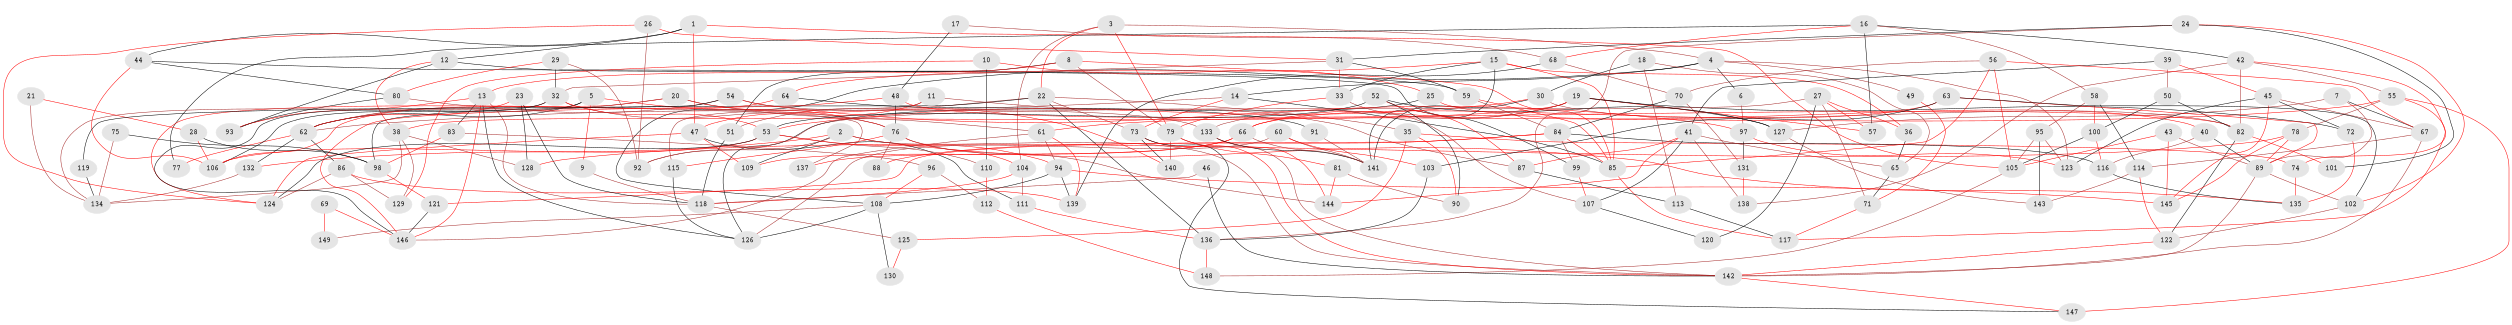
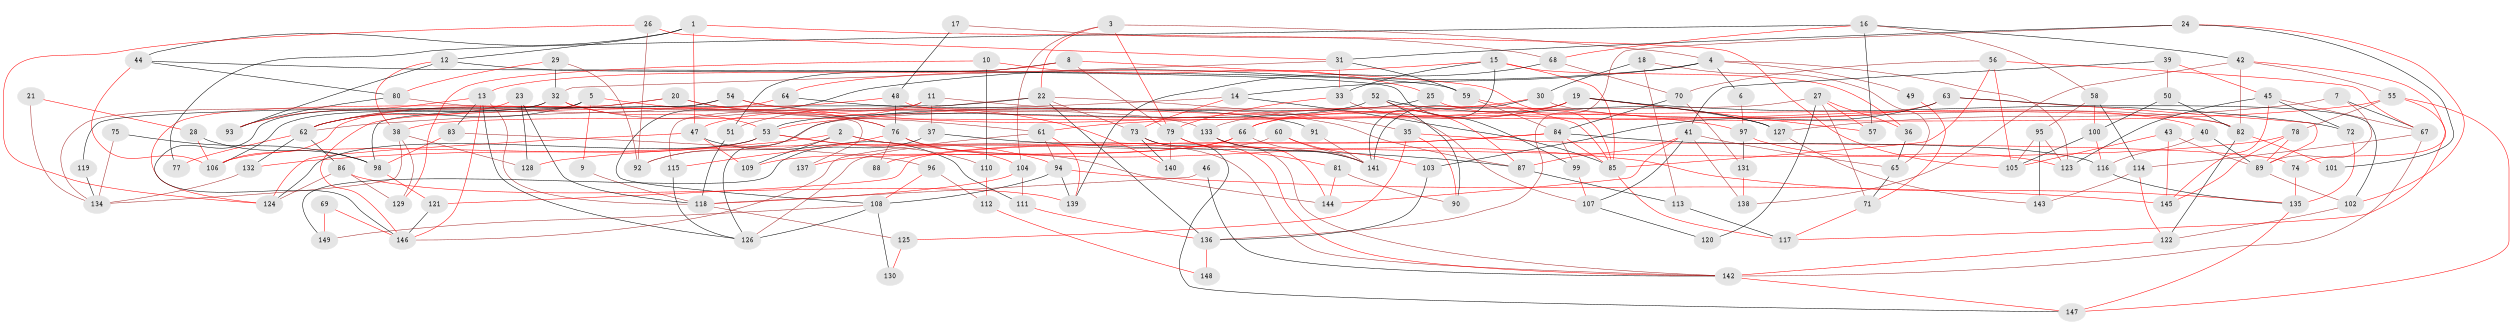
node "37": added
edge "105" -- "148": removed
edge "89" -- "142": removed
edge "135" -- "147": added
